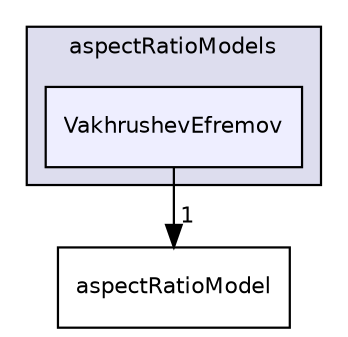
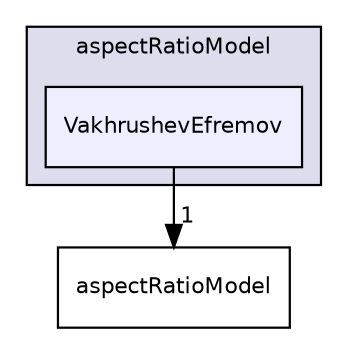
cluster "aspectRatioModels": label "aspectRatioModels" -> "aspectRatioModel"
